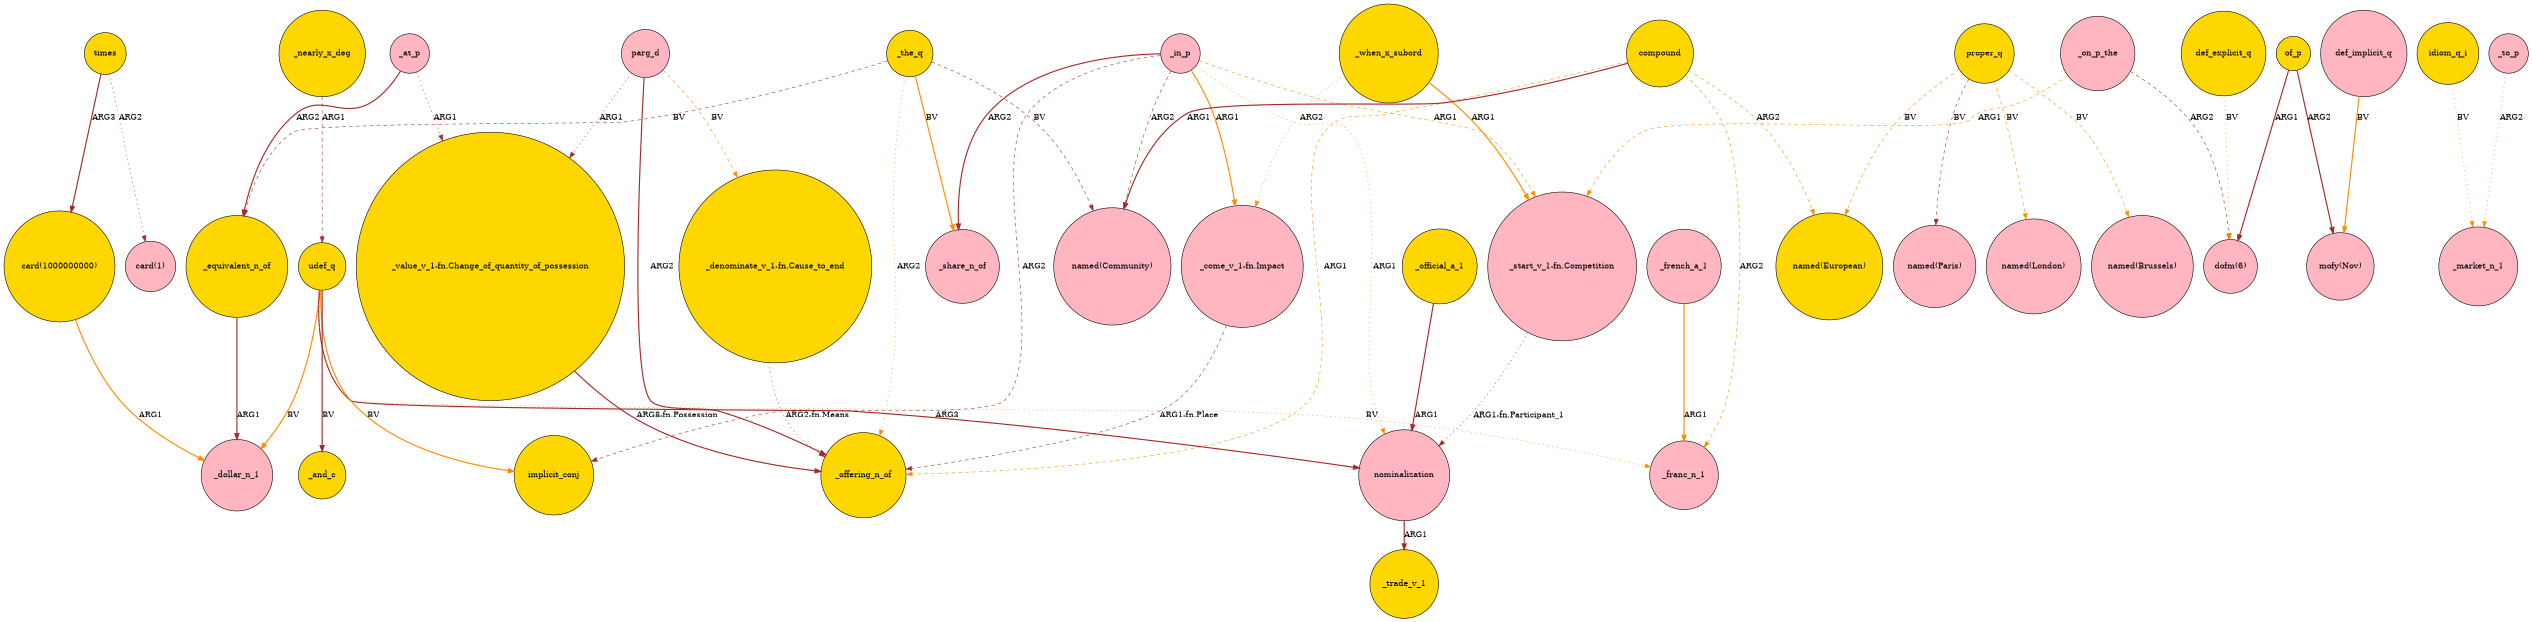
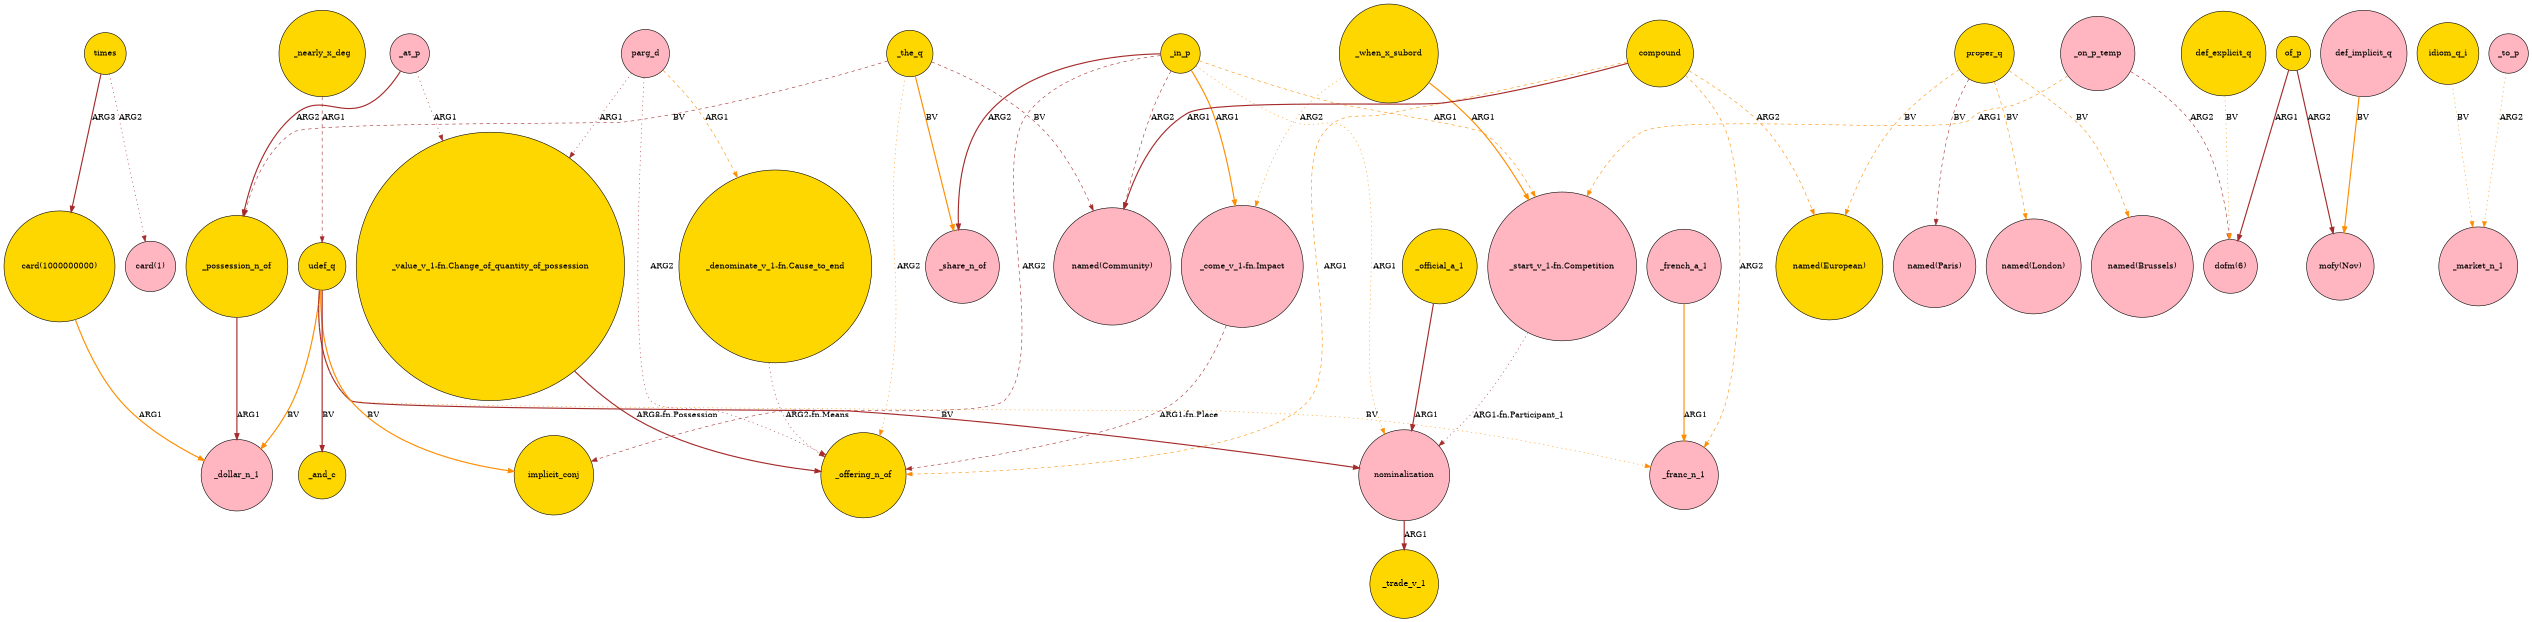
node "_in_p": fillcolor lightpink -> gold
node "_on_p_the": label "_on_p_the" -> "_on_p_temp"
edge "parg_d" -> "_denominate_v_1-fn.Cause_to_end": label "BV" -> "ARG1"
node "_equivalent_n_of": label "_equivalent_n_of" -> "_possession_n_of"
edge "parg_d" -> "_offering_n_of": style bold -> dotted
edge "udef_q" -> "nominalization": label "ARG3" -> "BV"
